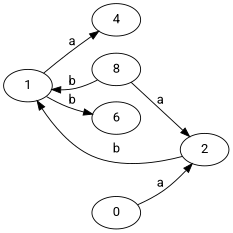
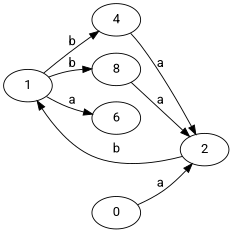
edge "1" -> "4": label "a" -> "b"
edge "4" -> "2": added, label "a"
edge "8" -> "1": reversed
edge "1" -> "6": label "b" -> "a"
